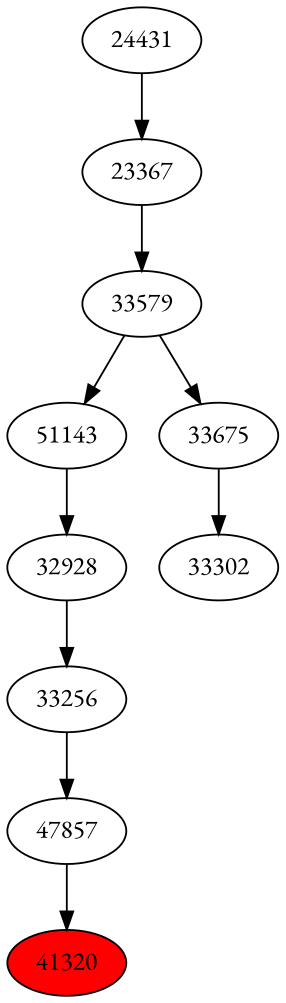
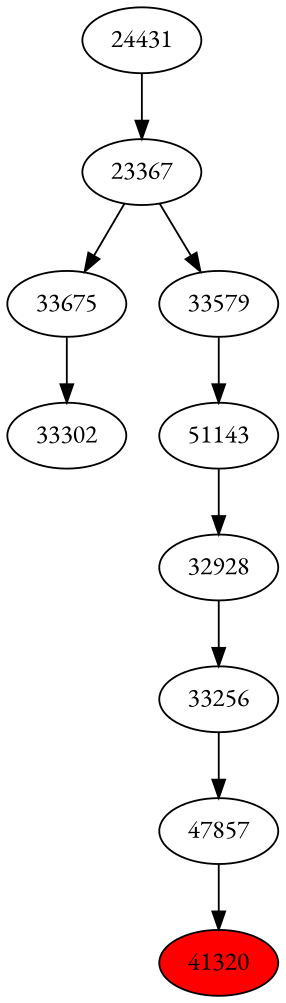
edge "33579" -> "33675": now "23367" -> "33675"
